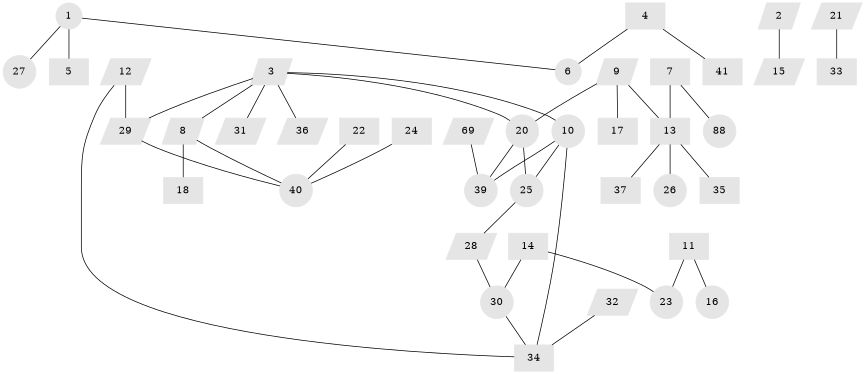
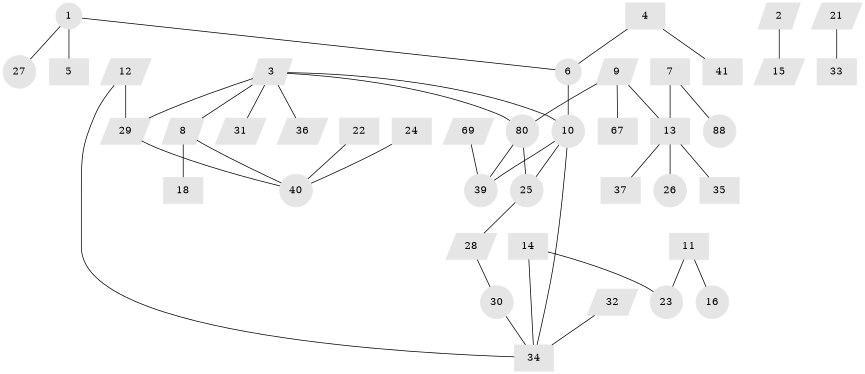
edge "6" -- "10": added
node "20": label "20" -> "80"
node "17": label "17" -> "67"
edge "14" -- "30": now "14" -- "34"
